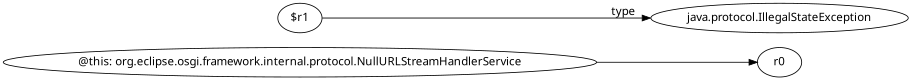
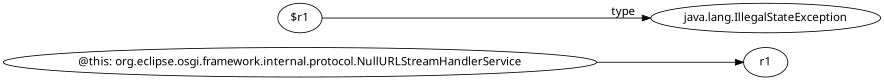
node "java.protocol.IllegalStateException": label "java.protocol.IllegalStateException" -> "java.lang.IllegalStateException"
node "r0": label "r0" -> "r1"
